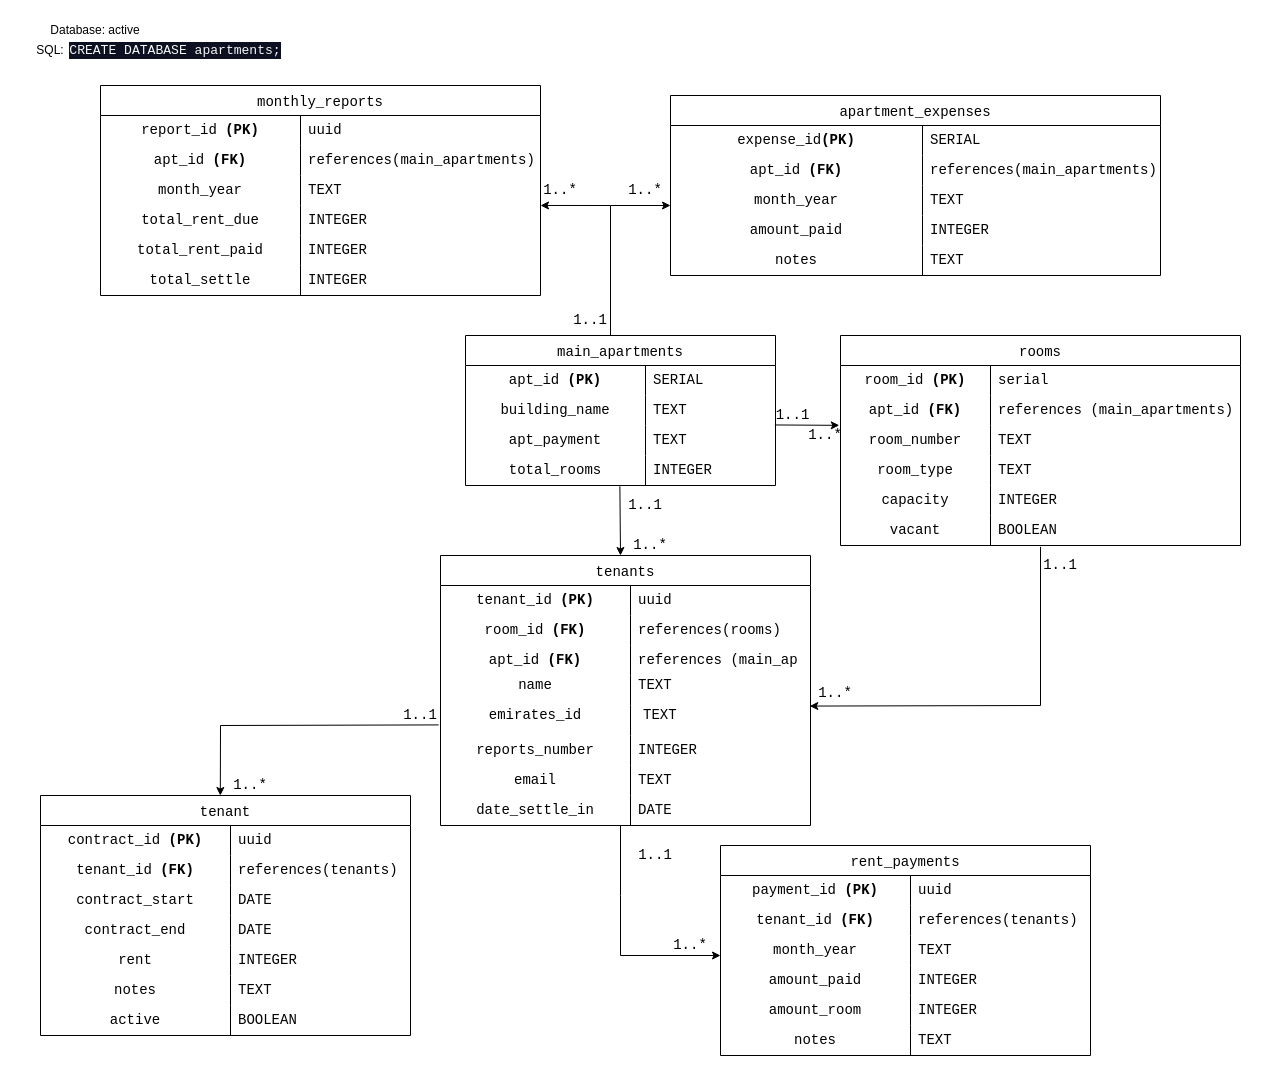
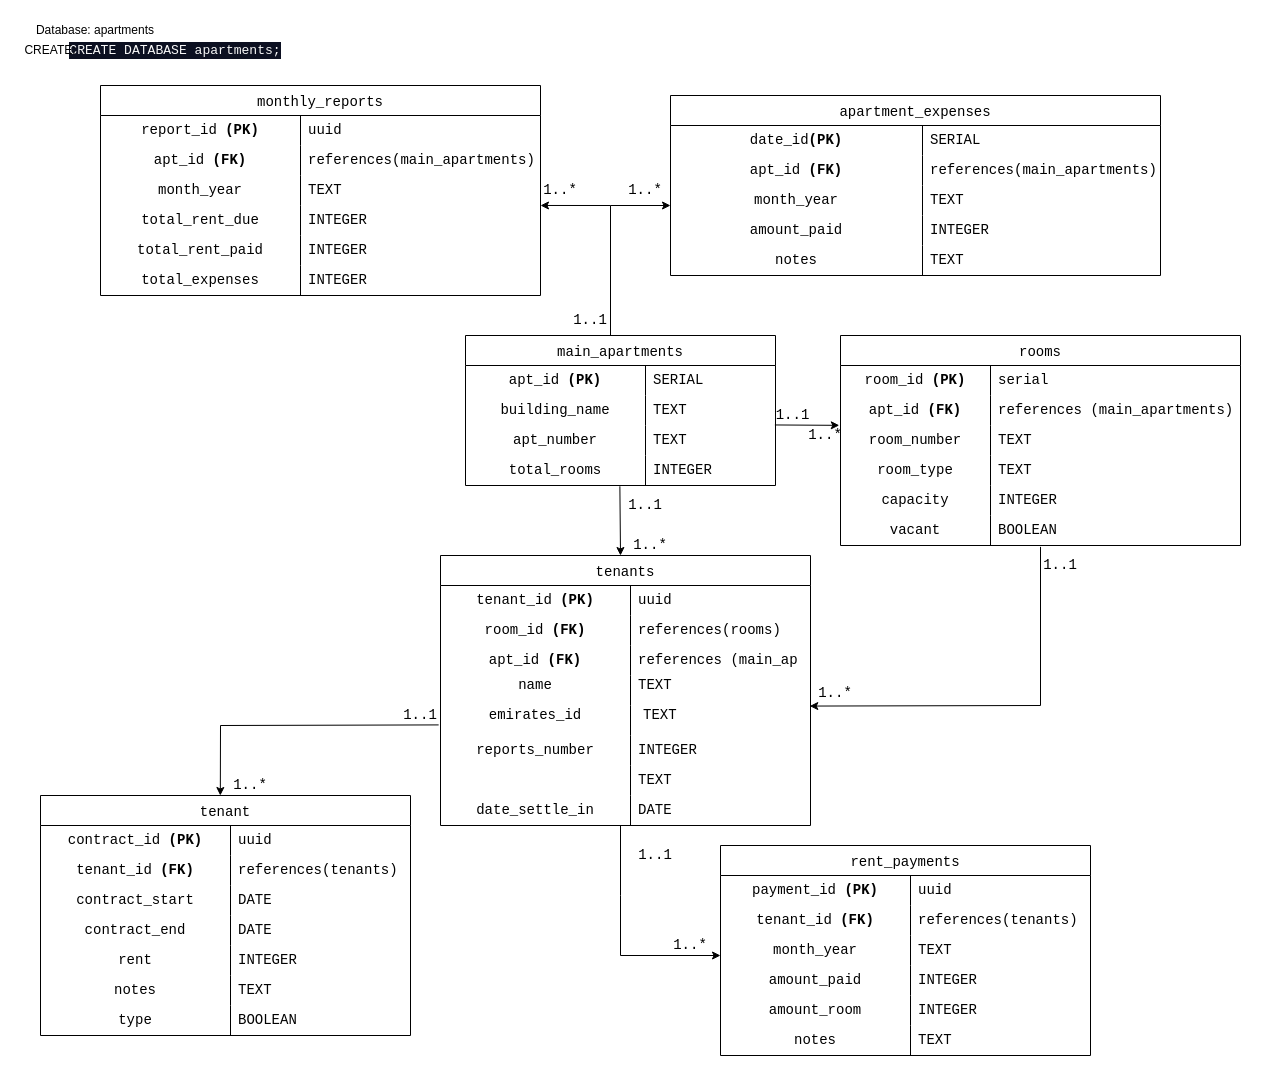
node "Database: active": label "Database: active" -> "Database: apartments"
node "SQL:": label "SQL:" -> "CREATE:"
node "expense_id(PK)": label "expense_id(PK)" -> "date_id(PK)"
node "total_settle": label "total_settle" -> "total_expenses"
node "apt_payment": label "apt_payment" -> "apt_number"
node "email": removed
node "active": label "active" -> "type"
